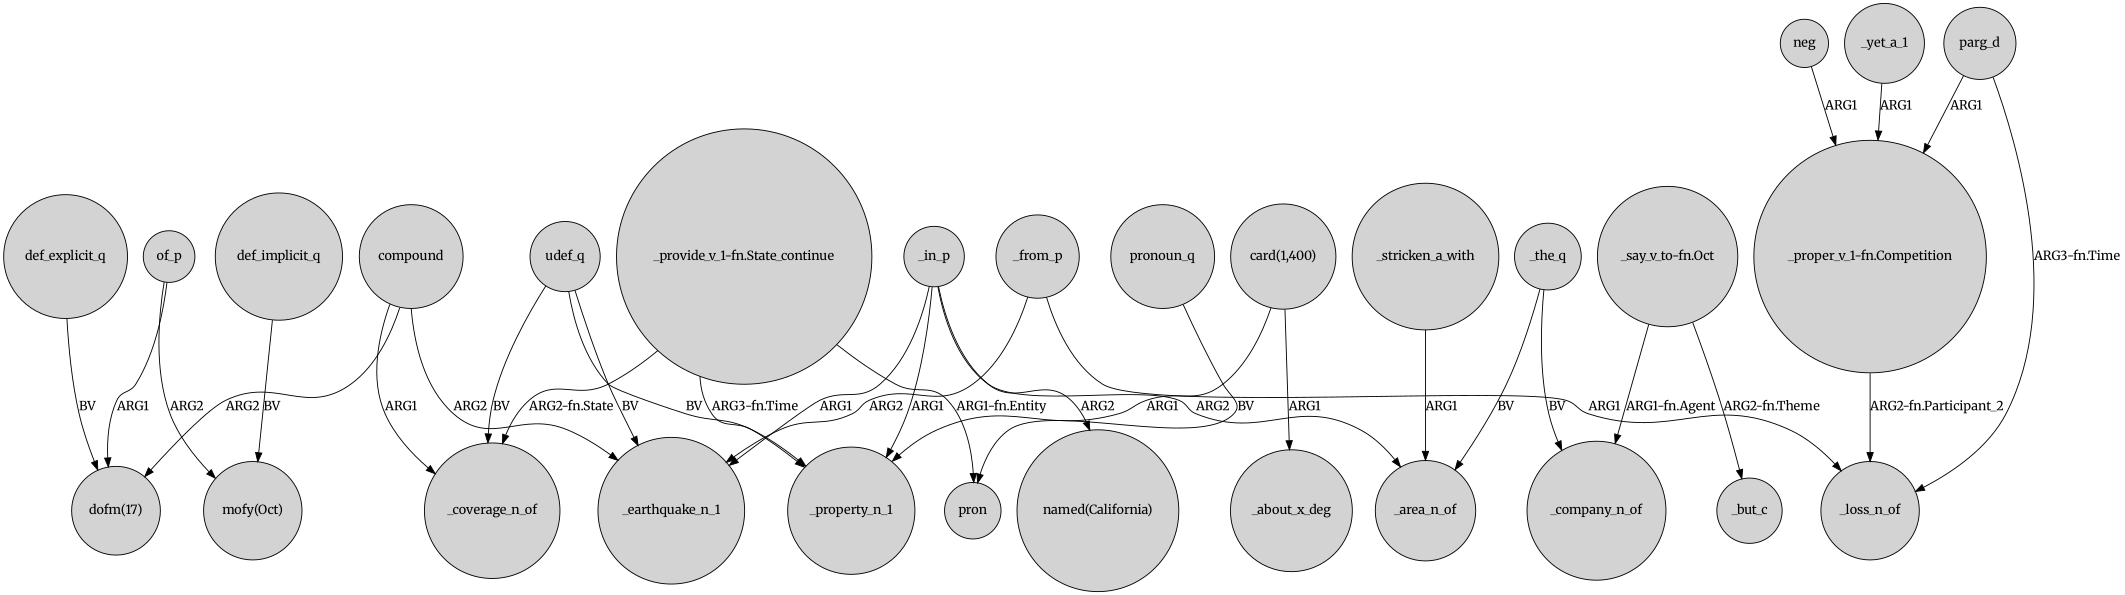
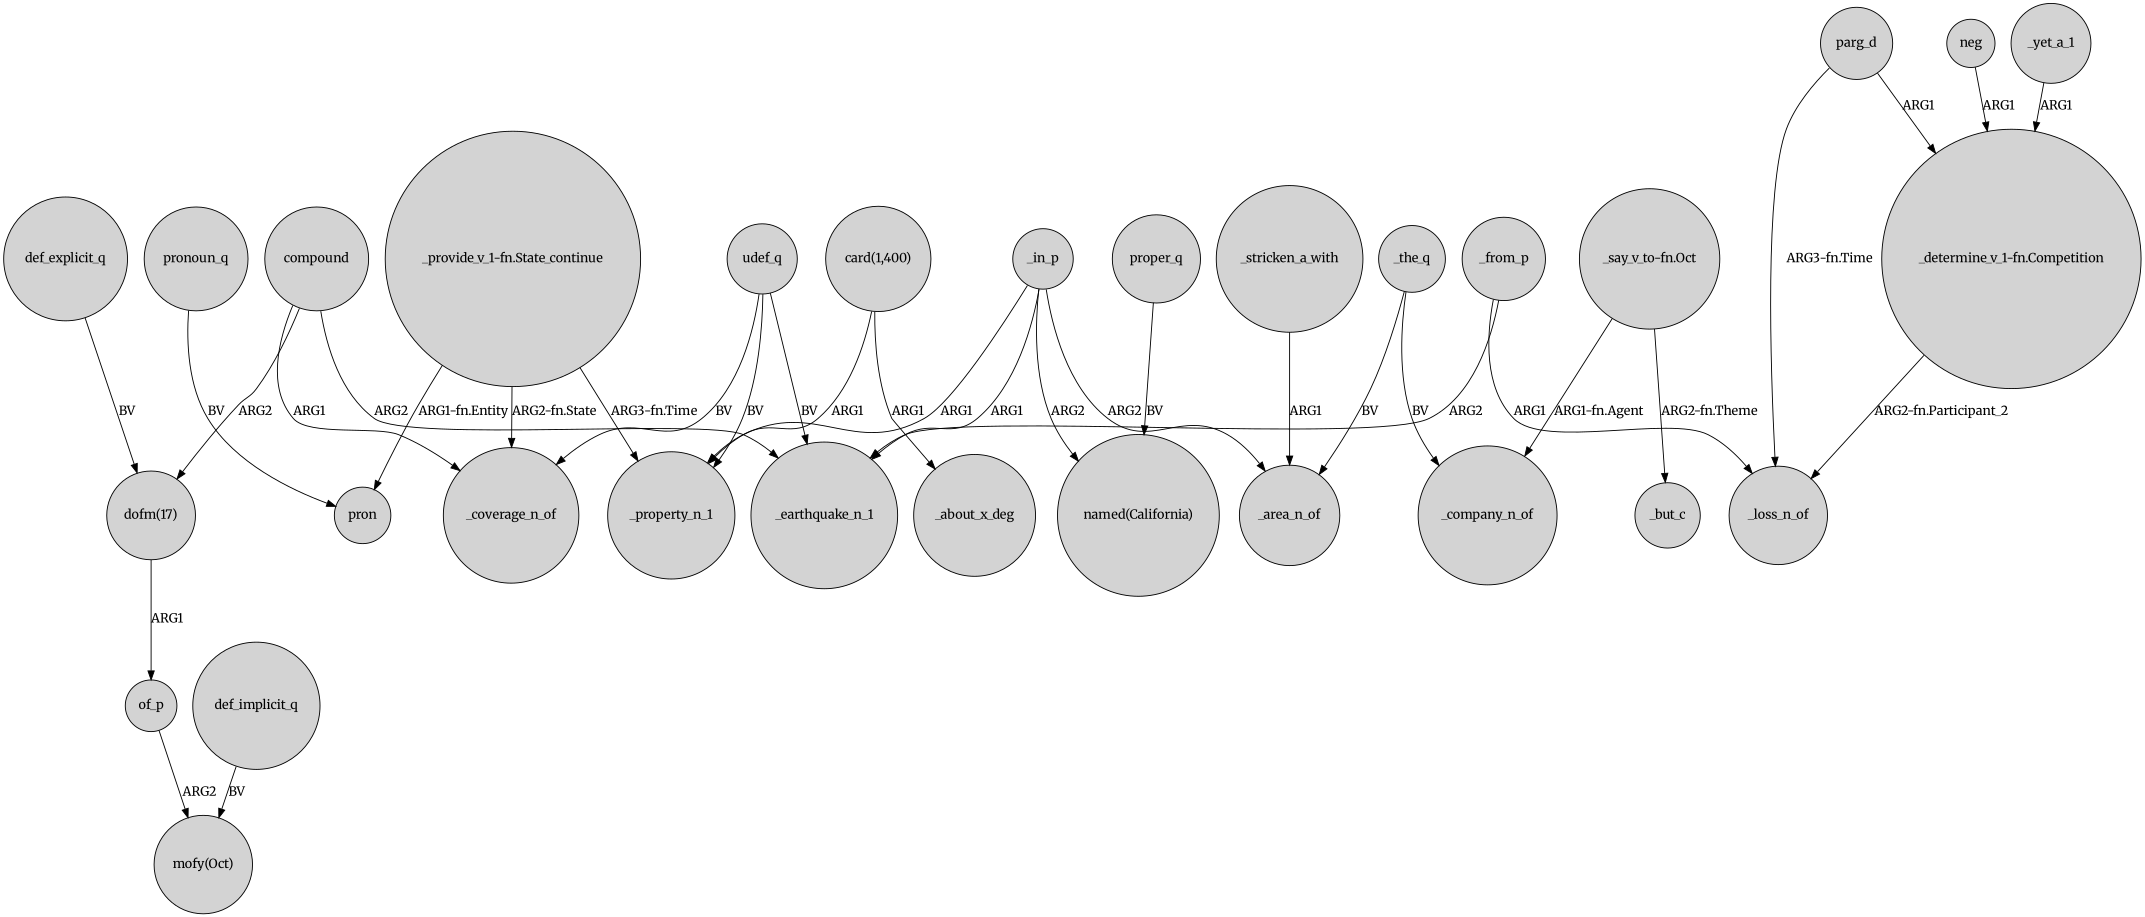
node "_proper_v_1-fn.Competition": label "_proper_v_1-fn.Competition" -> "_determine_v_1-fn.Competition"
node "proper_q": added
edge "of_p" -> "dofm(17)": reversed
